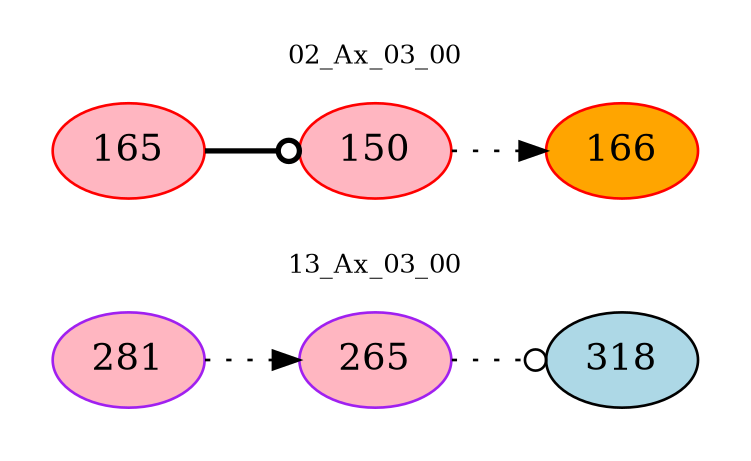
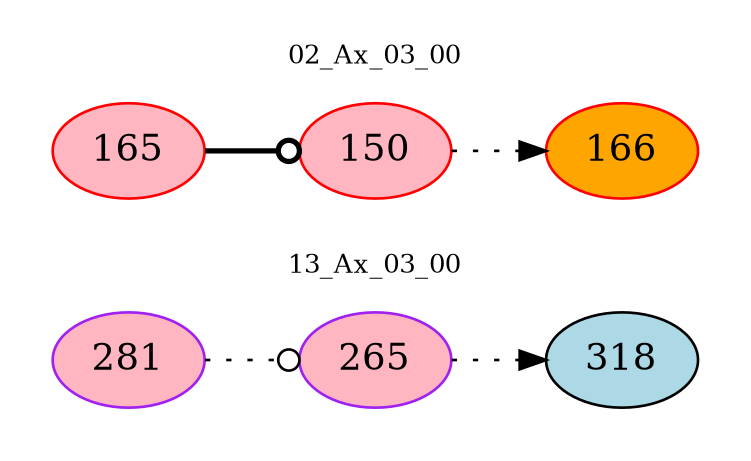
edge "281" -> "265": arrowhead normal -> odot
edge "265" -> "318": arrowhead odot -> normal
